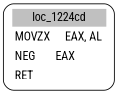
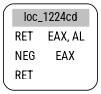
node "loc_1224cd": text "MOVZX      EAX, AL" -> "RET      EAX, AL"
